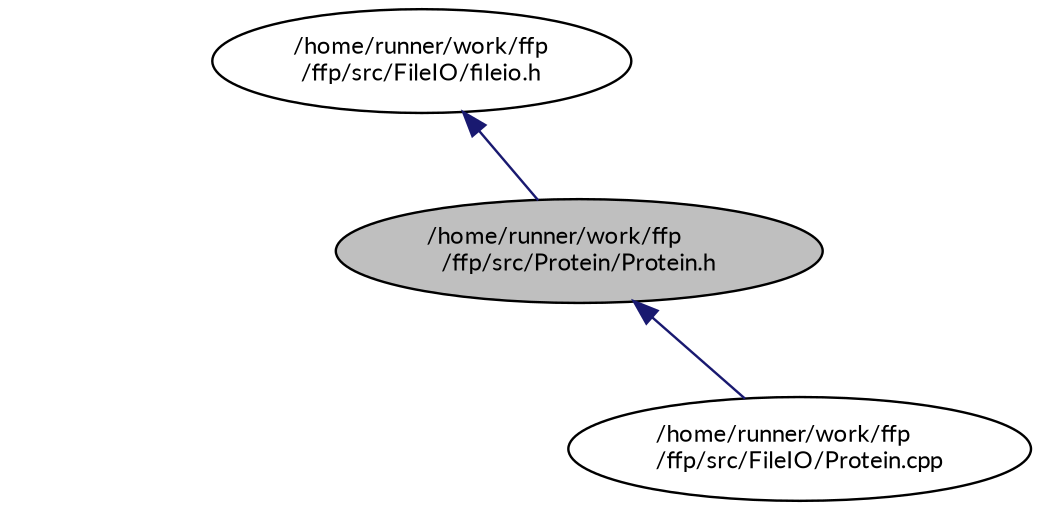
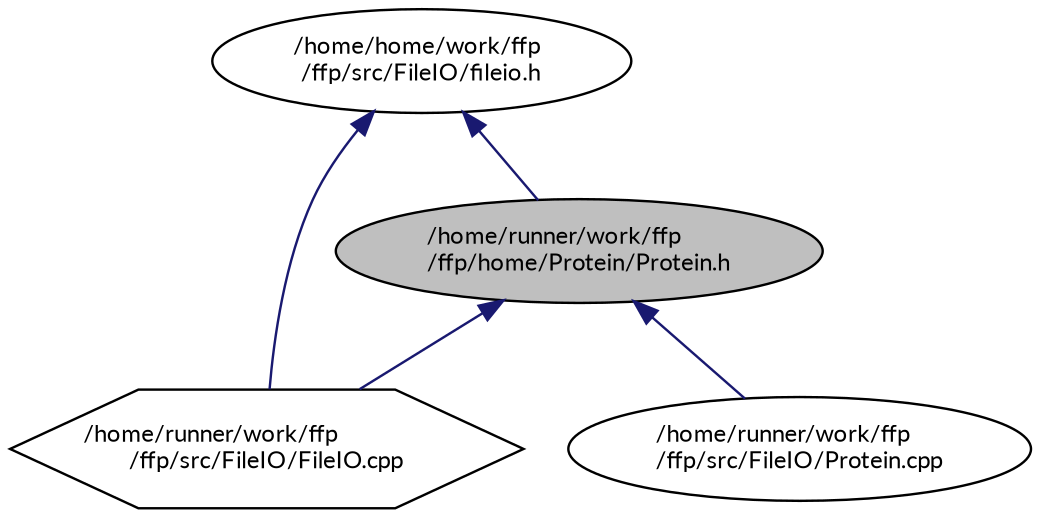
node "/home/runner/work/ffp /ffp/src/FileIO/fileio.h": label "/home/runner/work/ffp /ffp/src/FileIO/fileio.h" -> "/home/home/work/ffp /ffp/src/FileIO/fileio.h"
node "/home/runner/work/ffp /ffp/src/Protein/Protein.h": label "/home/runner/work/ffp /ffp/src/Protein/Protein.h" -> "/home/runner/work/ffp /ffp/home/Protein/Protein.h"
node "/home/runner/work/ffp /ffp/src/FileIO/FileIO.cpp": added
